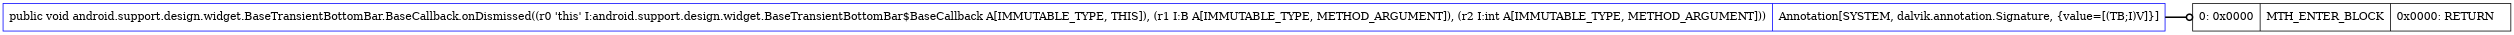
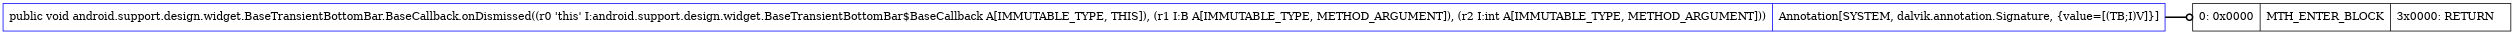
node "0: 0x0000": text "0x0000: RETURN" -> "3x0000: RETURN"
